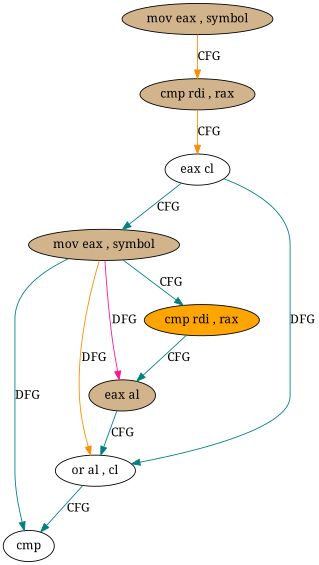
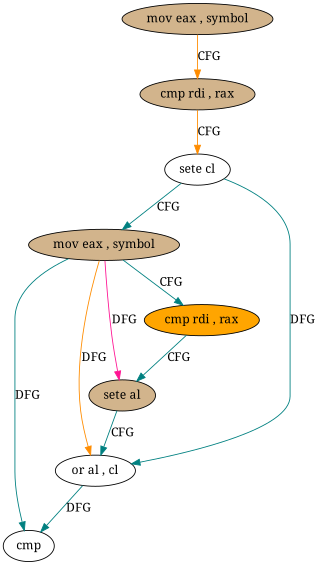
node "eax cl": label "eax cl" -> "sete cl"
node "eax al": label "eax al" -> "sete al"
edge "or al , cl" -> "cmp": label "CFG" -> "DFG"
